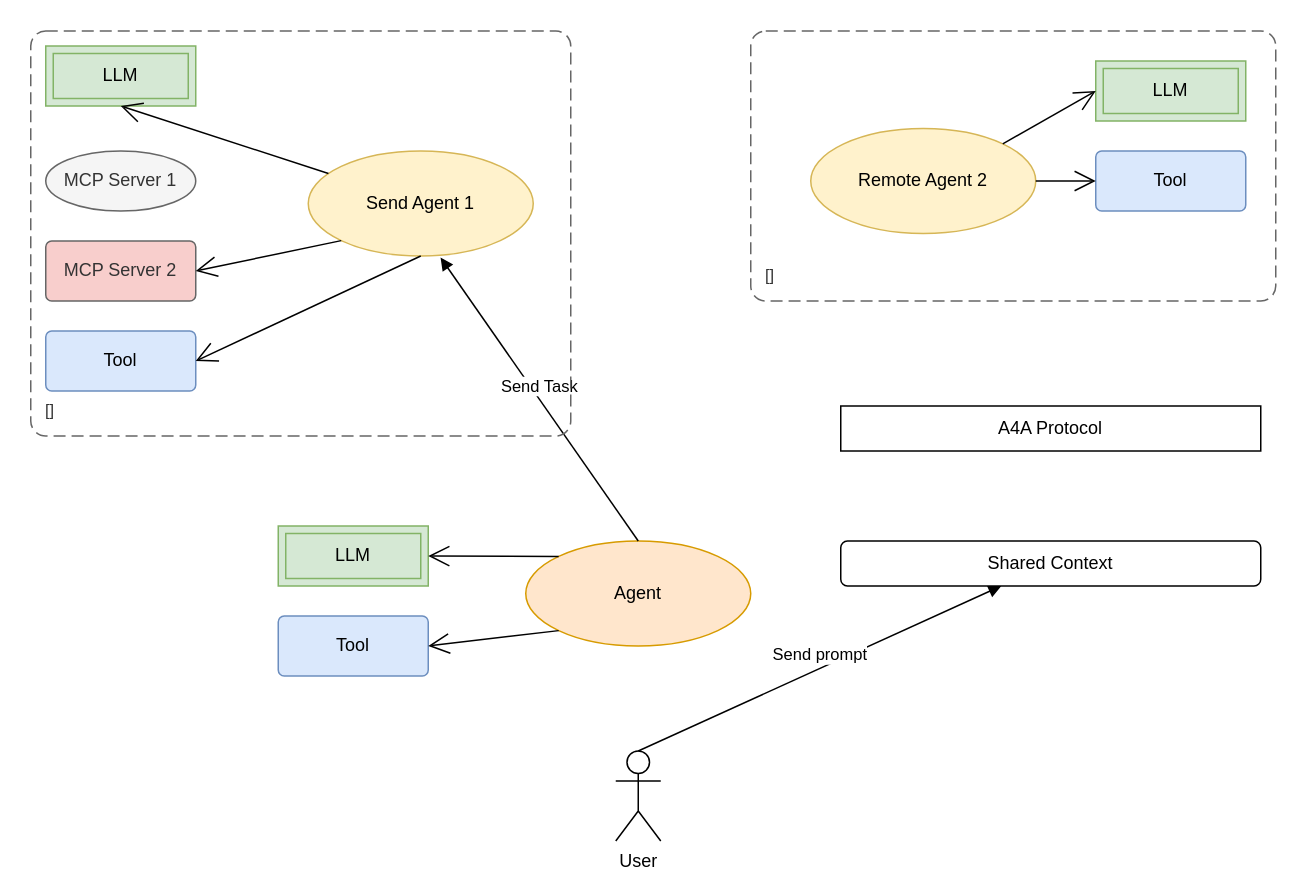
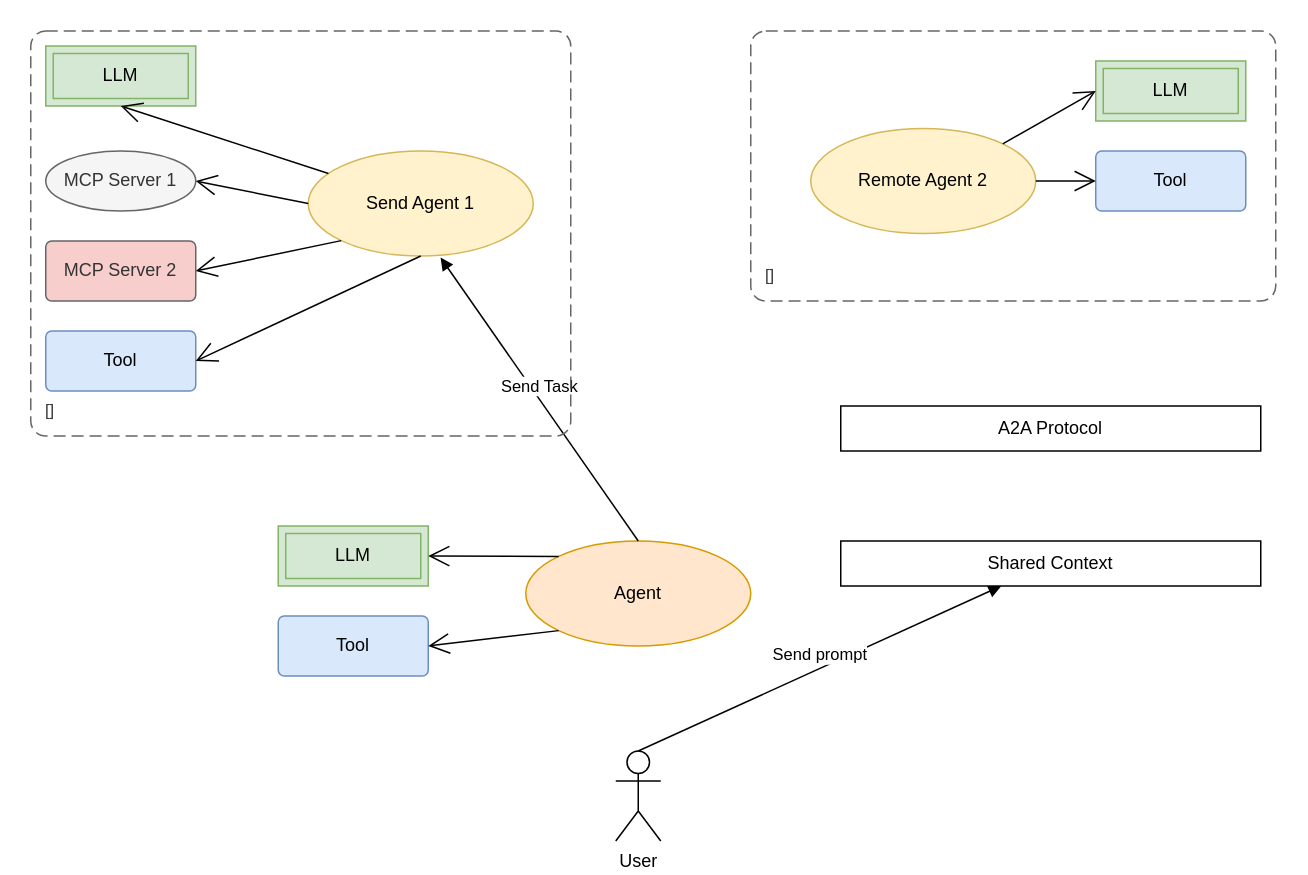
edge "Send Agent 1" -> "MCP Server 1": added
node "A4A Protocol": label "A4A Protocol" -> "A2A Protocol"
node "Shared Context": shape rounded rectangle -> rectangle
